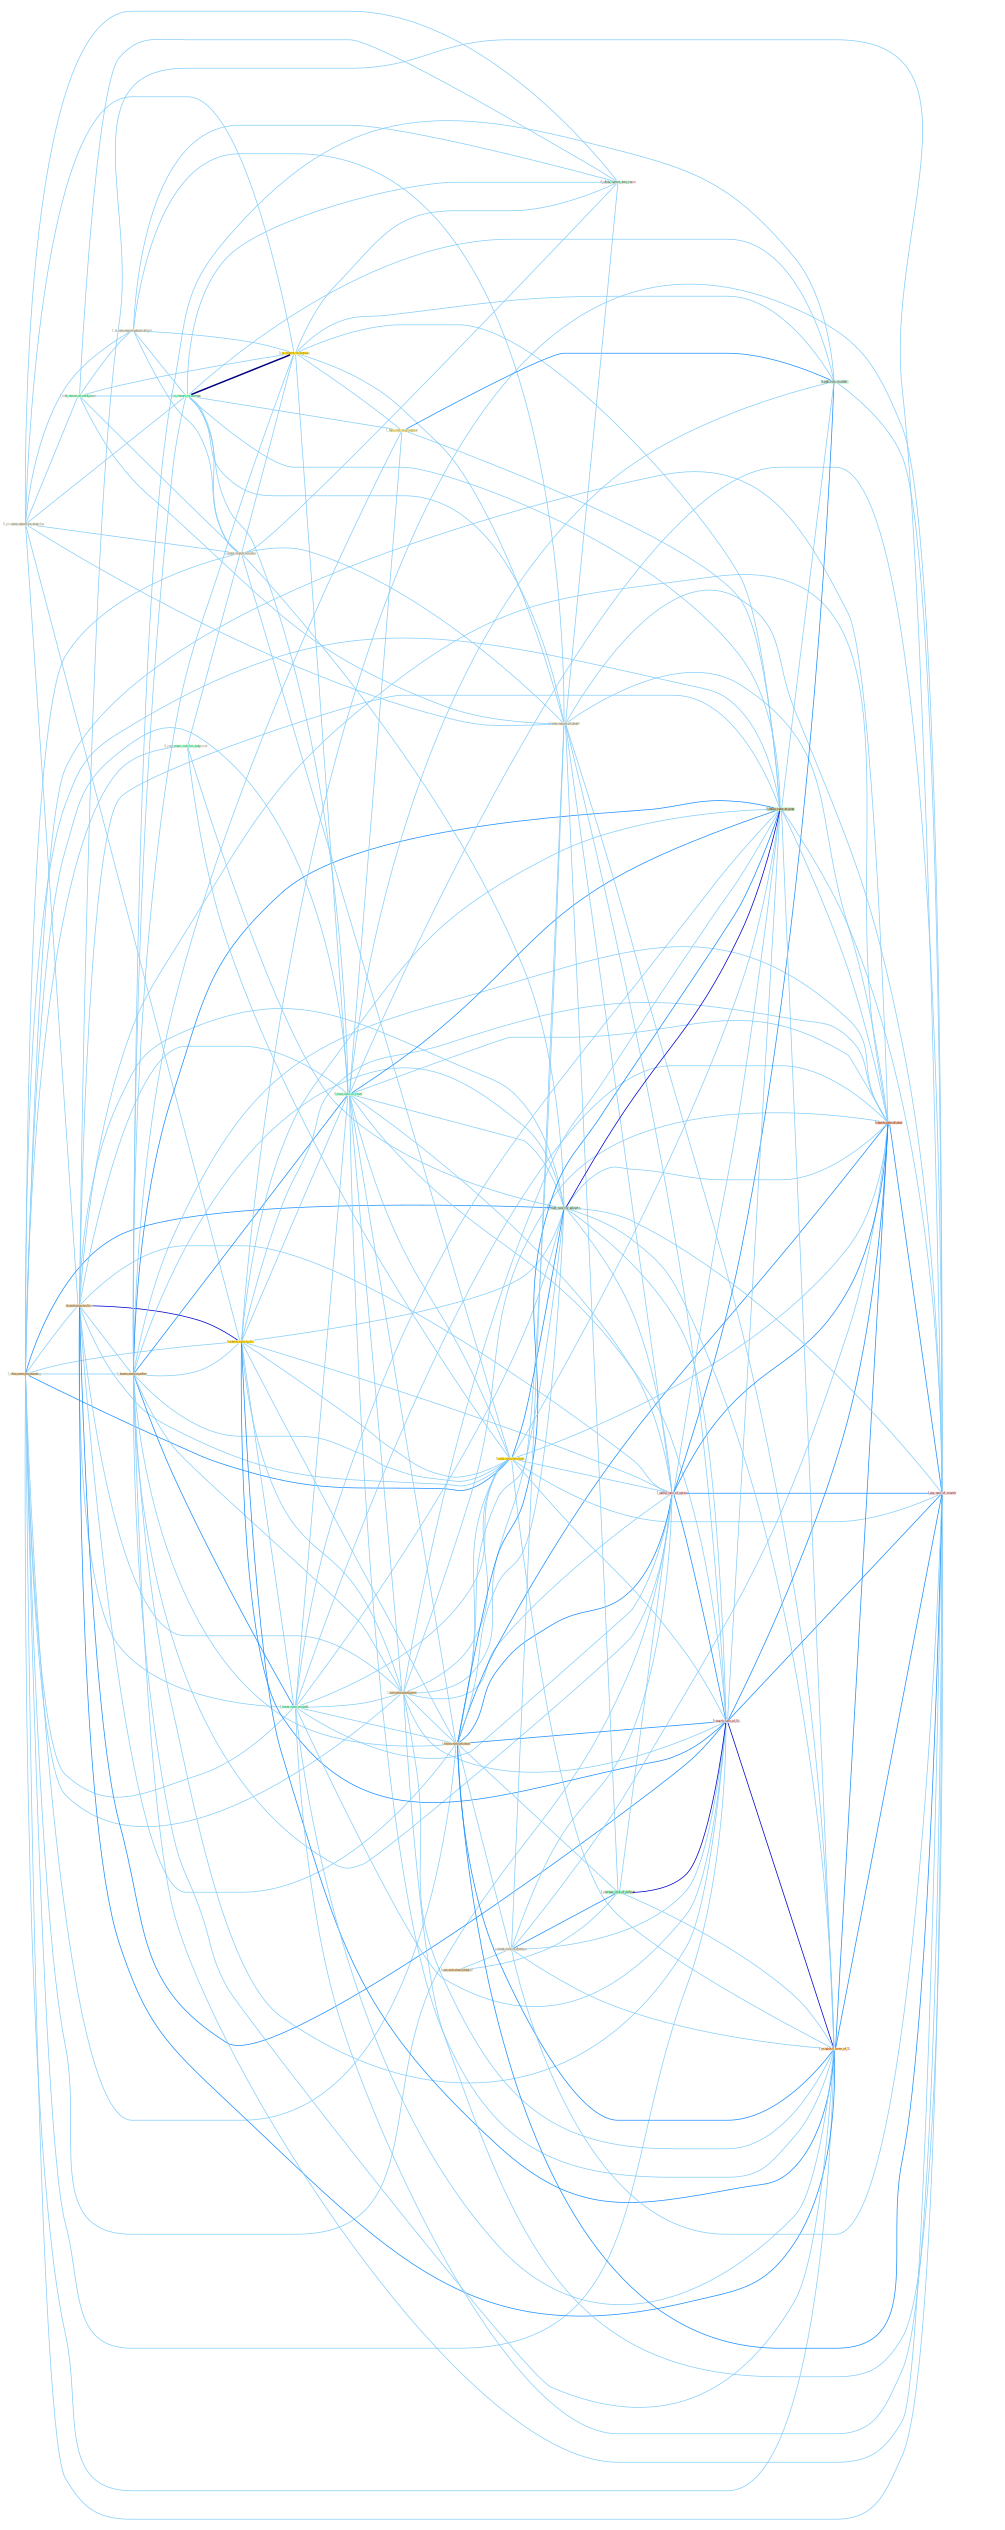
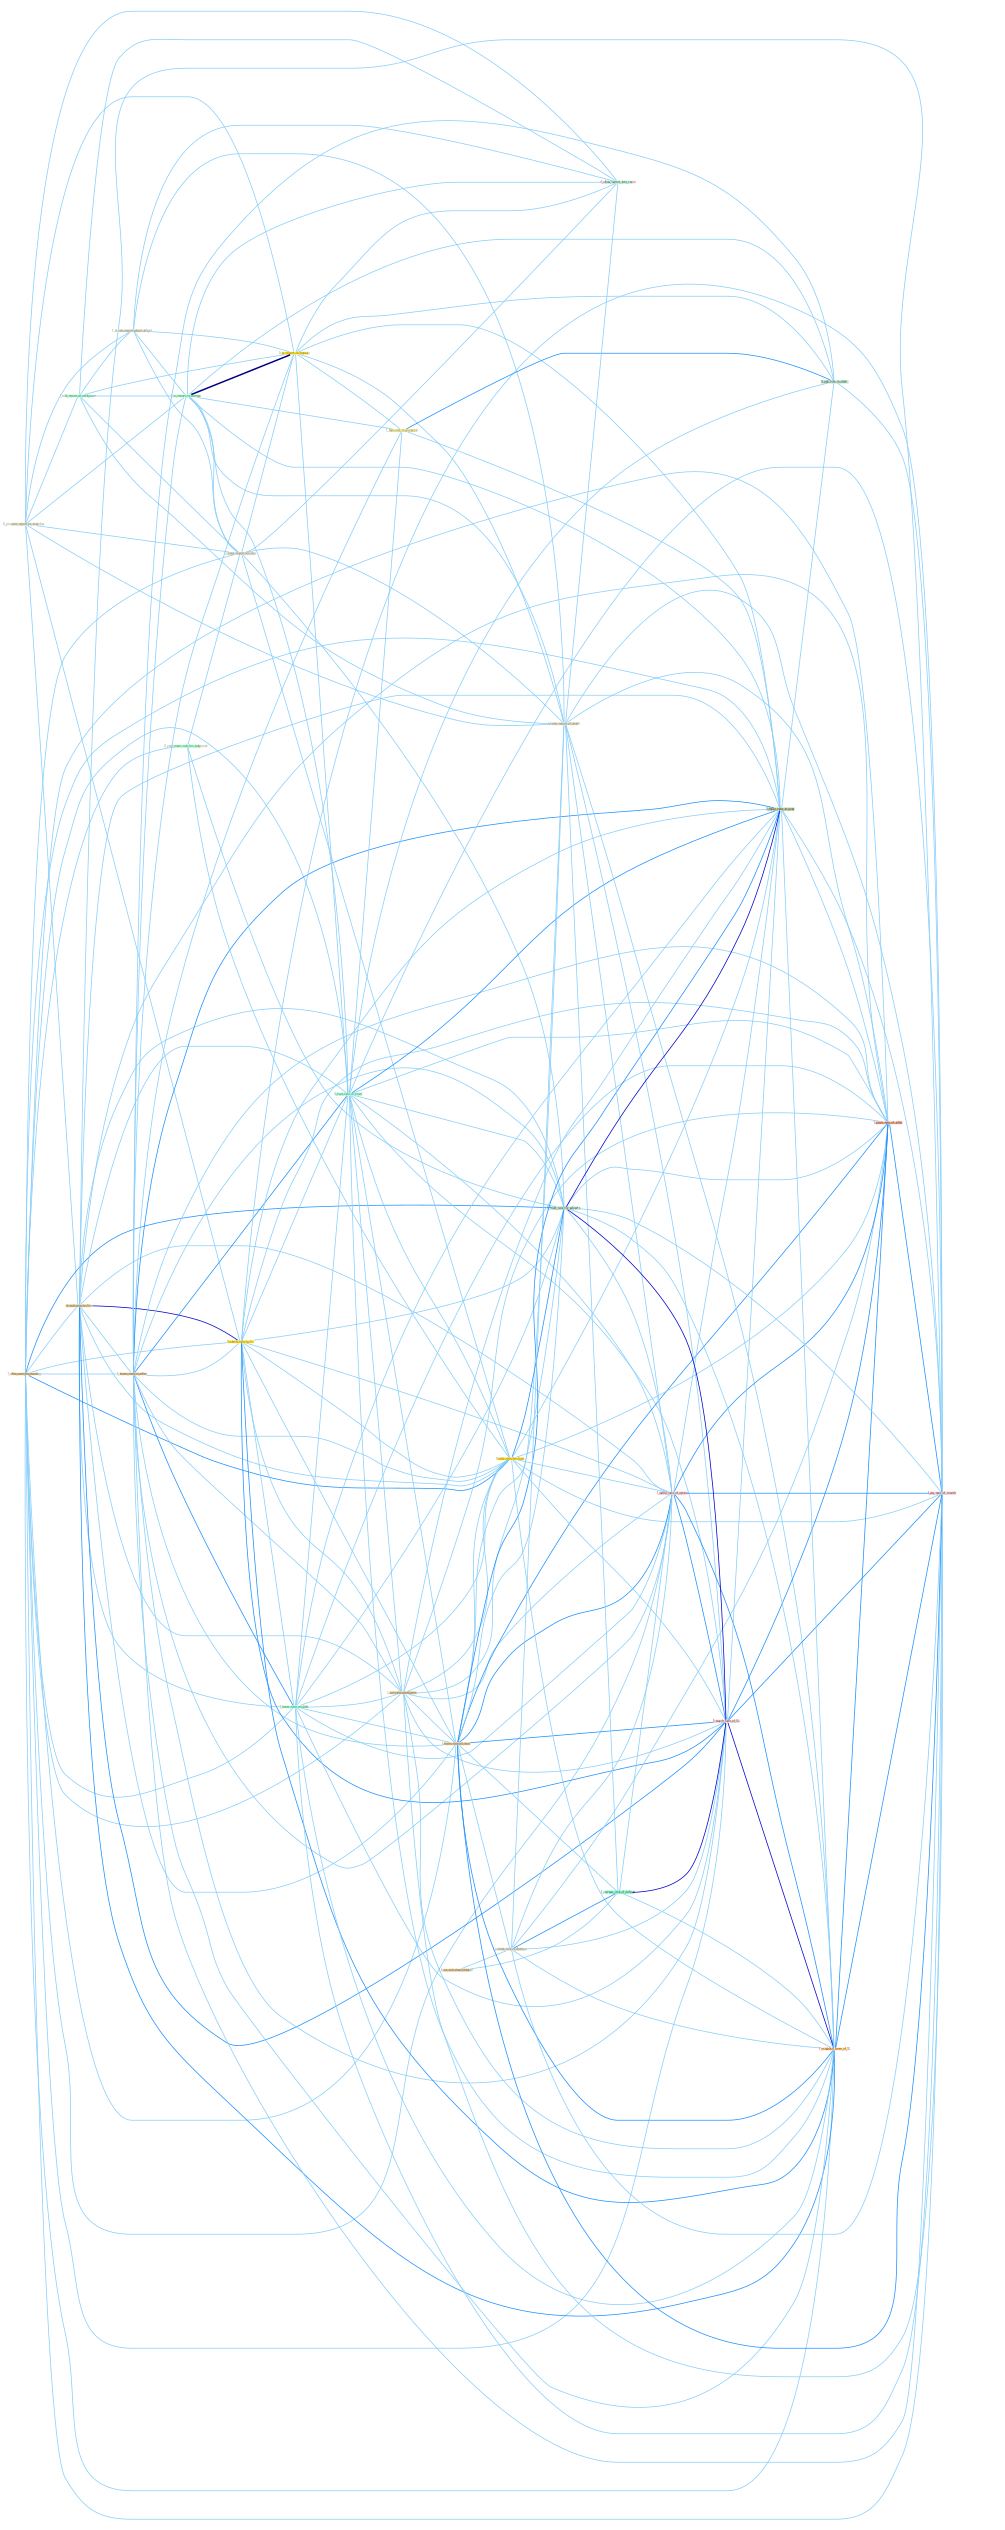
edge "0_plai_role_in_slide" -- "1_calcul_rate_of_option": now "1_establish_been_of_%" -- "1_calcul_rate_of_option"
node "1_push_rate_of_clue": label "1_push_rate_of_clue" -> "1_push_rate_of_inflat"
edge "0_hold_rate_for_advertis" -- "1_reach_rate_of_%": color #87cefa -> #0000cd
node "1_increas_risk_of_default": fontcolor #b22222 -> #2f4f4f
